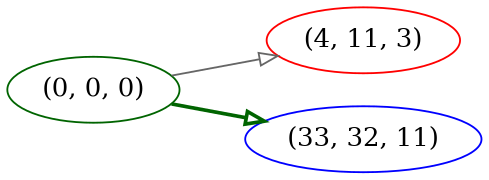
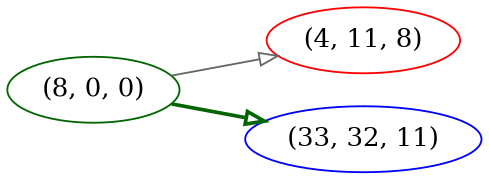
node "(4, 11, 3)": label "(4, 11, 3)" -> "(4, 11, 8)"
node "(0, 0, 0)": label "(0, 0, 0)" -> "(8, 0, 0)"
